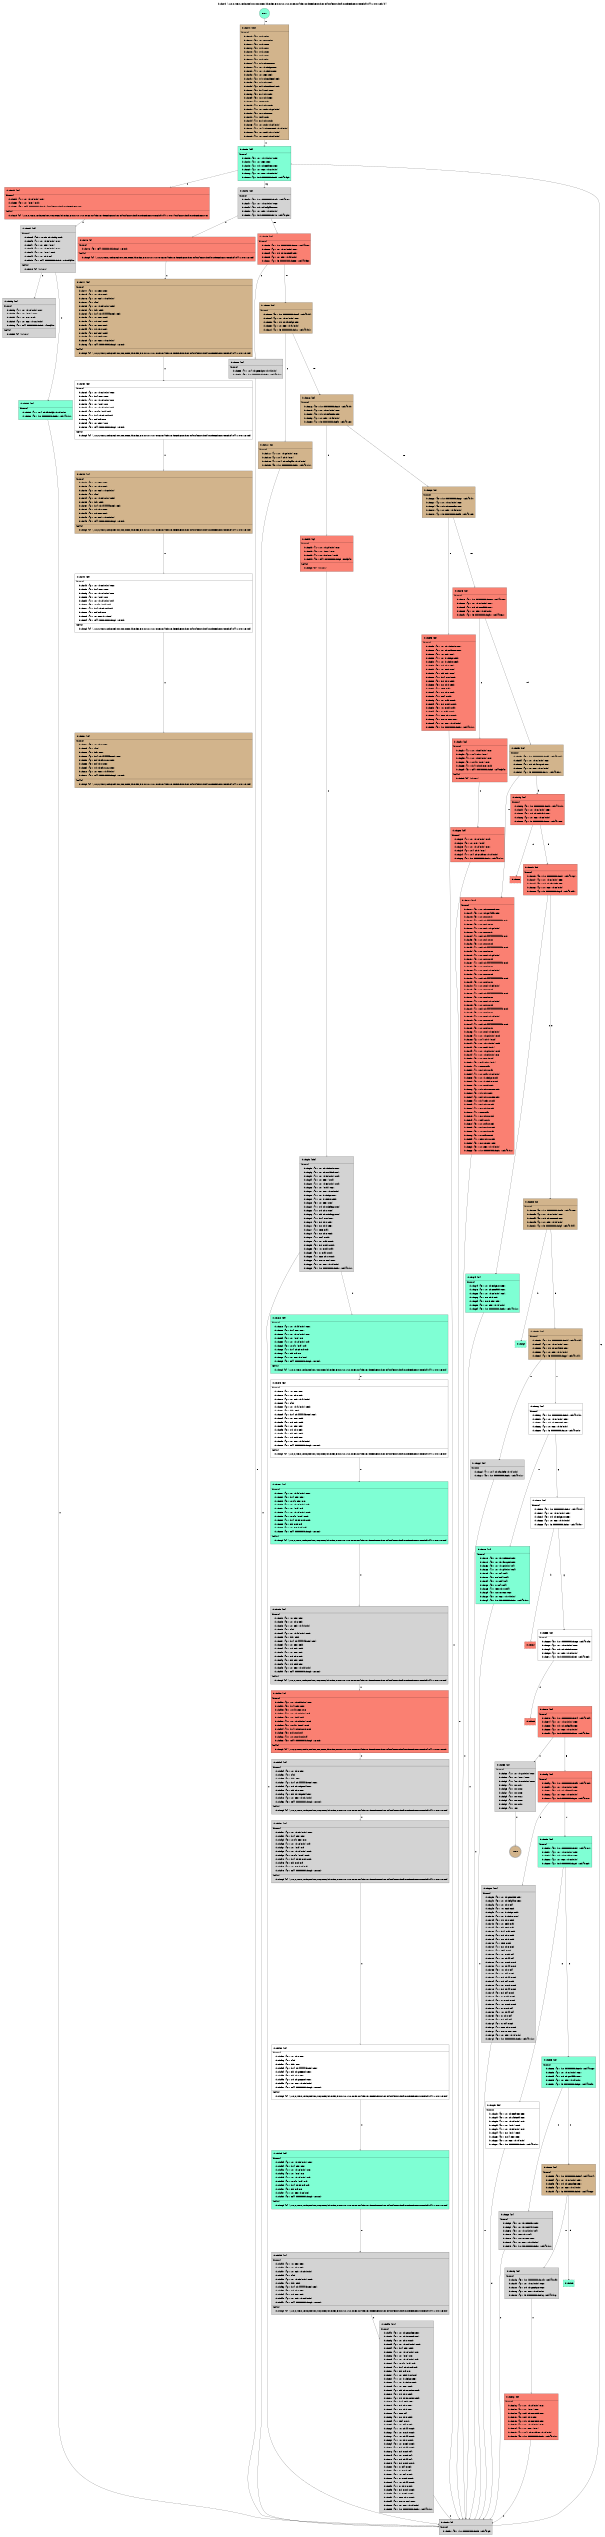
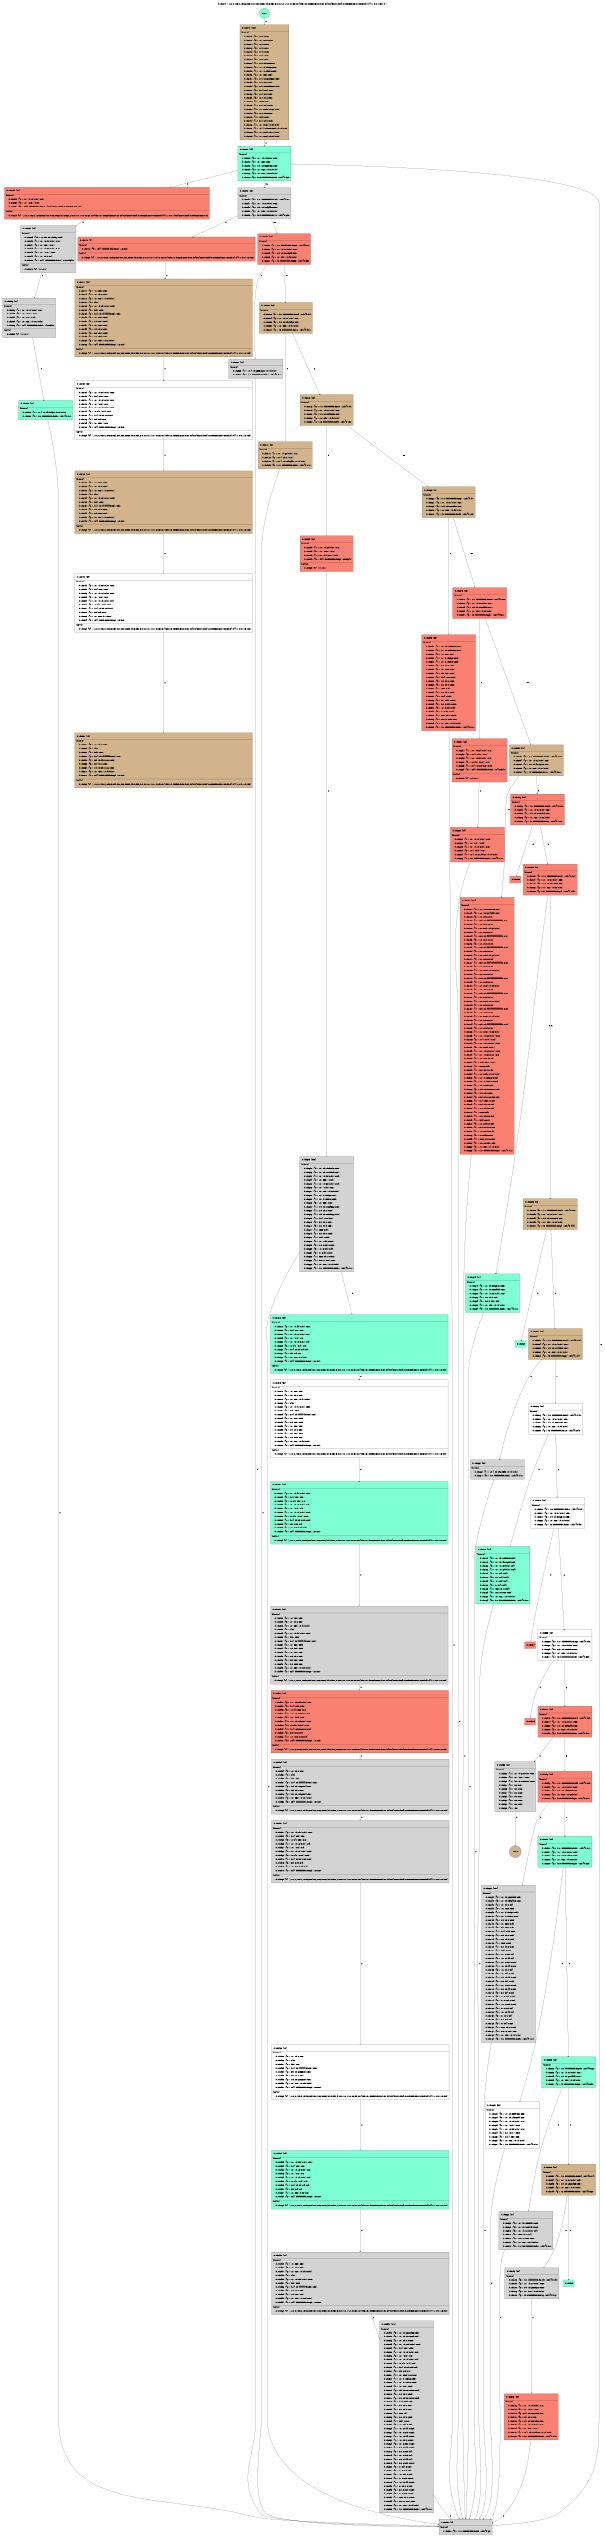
edge "0x402ae9 [29]" -> "0x402b1b [12]": now "0x402b06 [21]" -> "0x402b1b [12]"
edge "0x40222a [28]" -> "0x402246 [28]": label " 13" -> " 6"
edge "0x40235e [28]" -> "0x40237a [28]": added, label "6"
